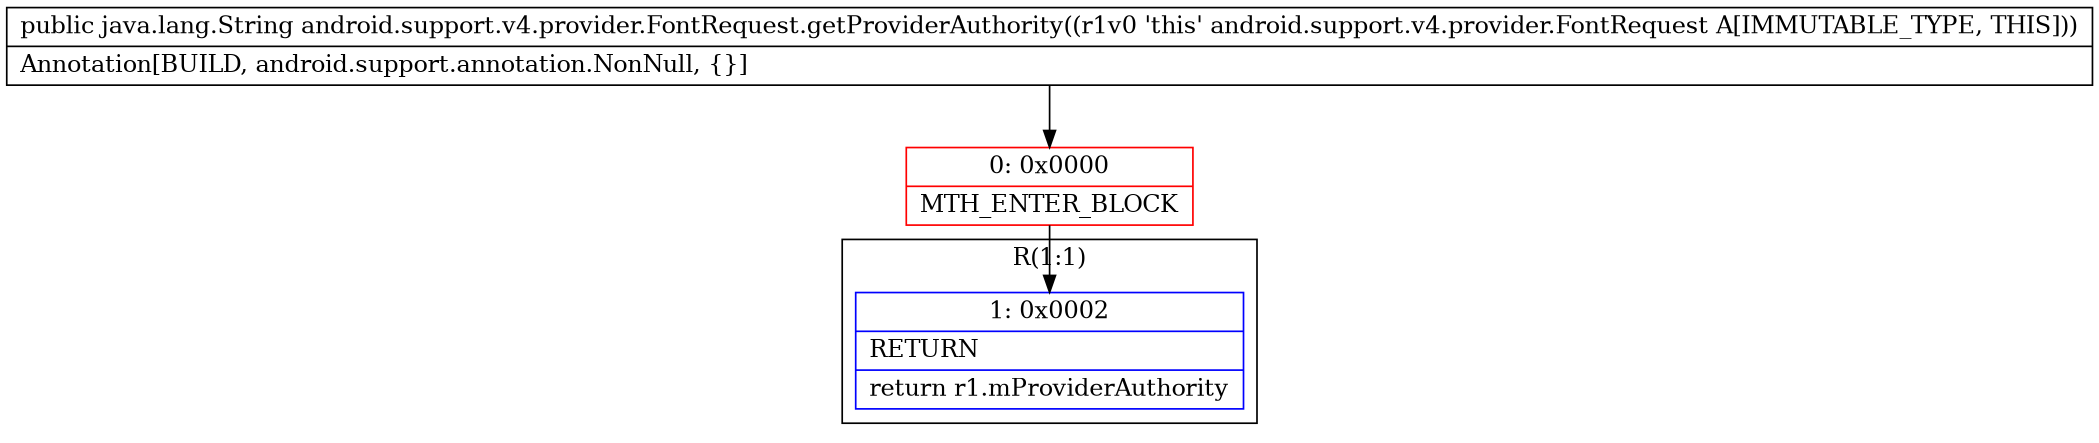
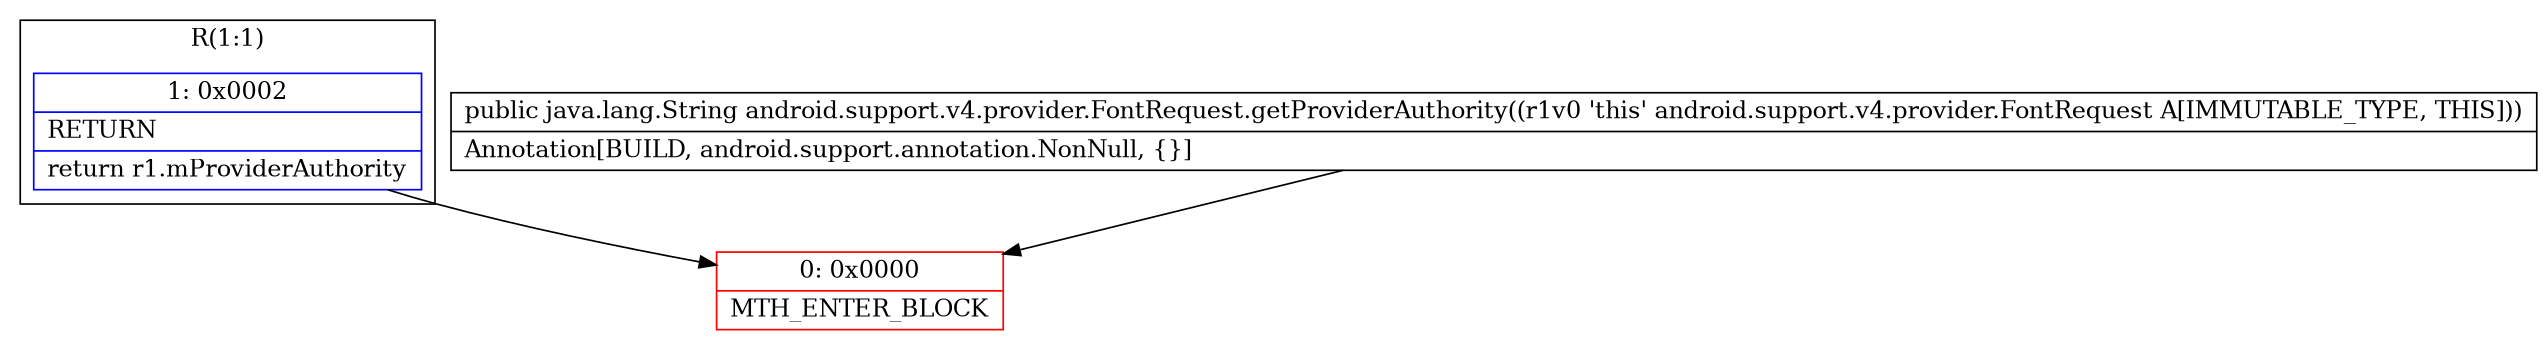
edge "0: 0x0000" -> "1: 0x0002": reversed
